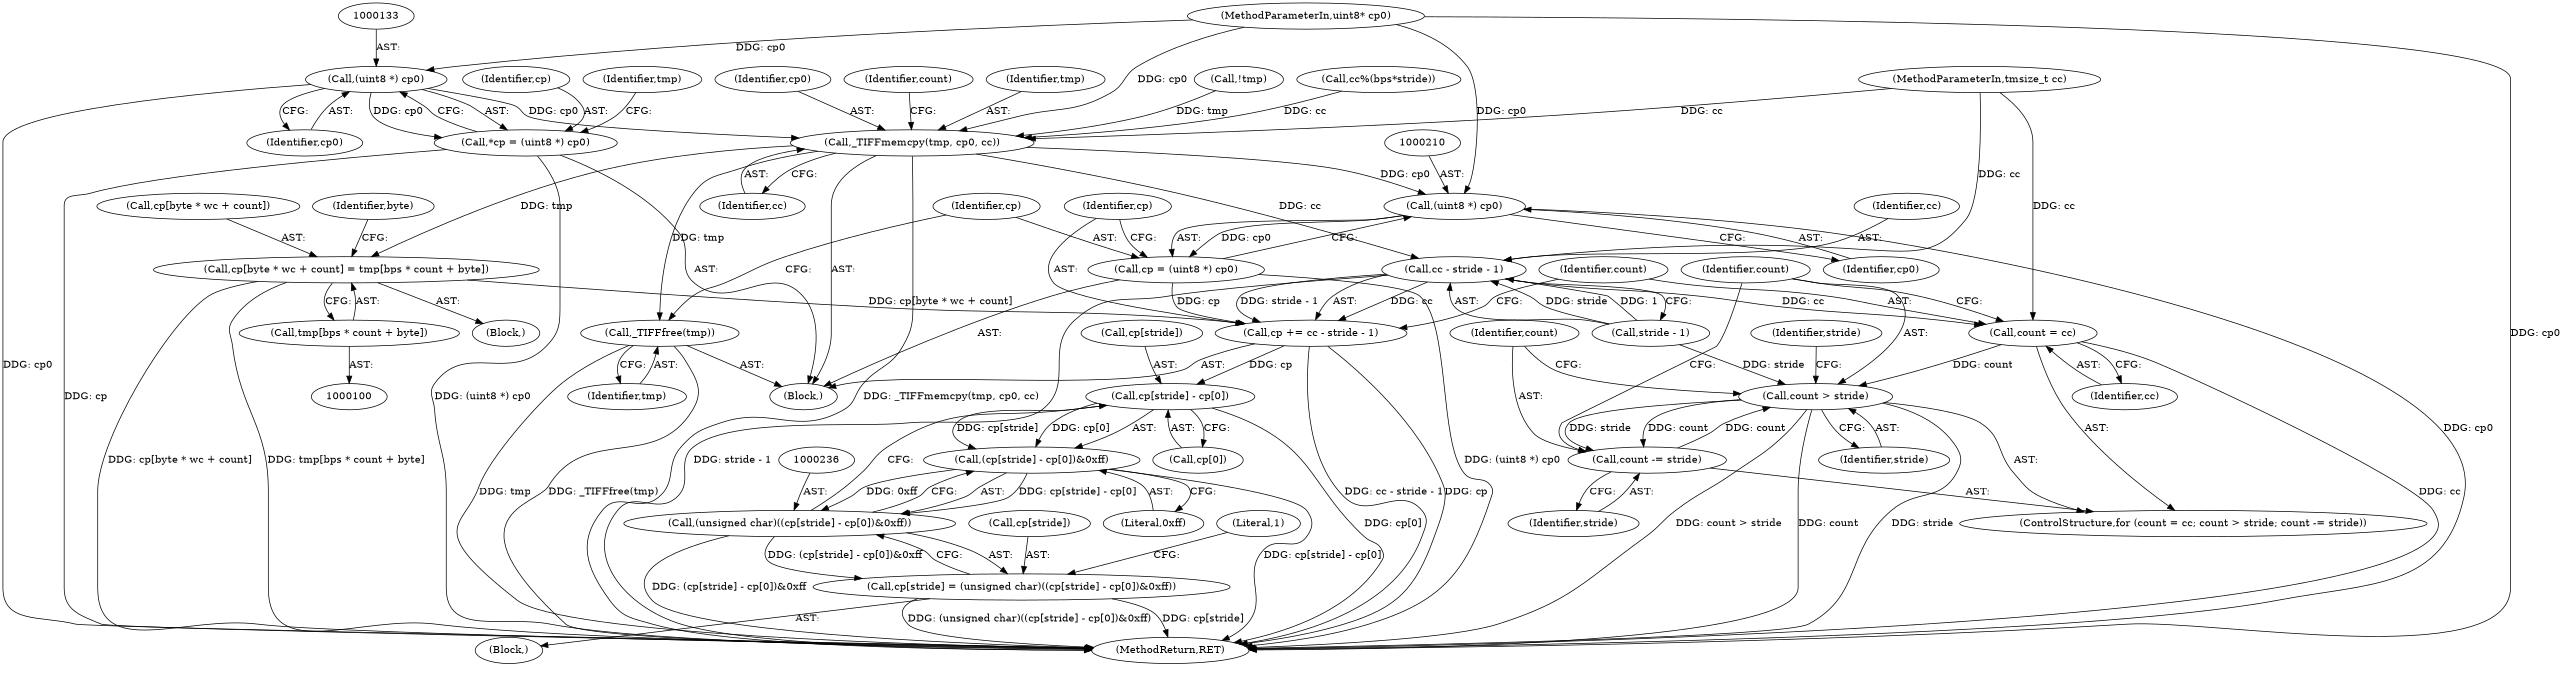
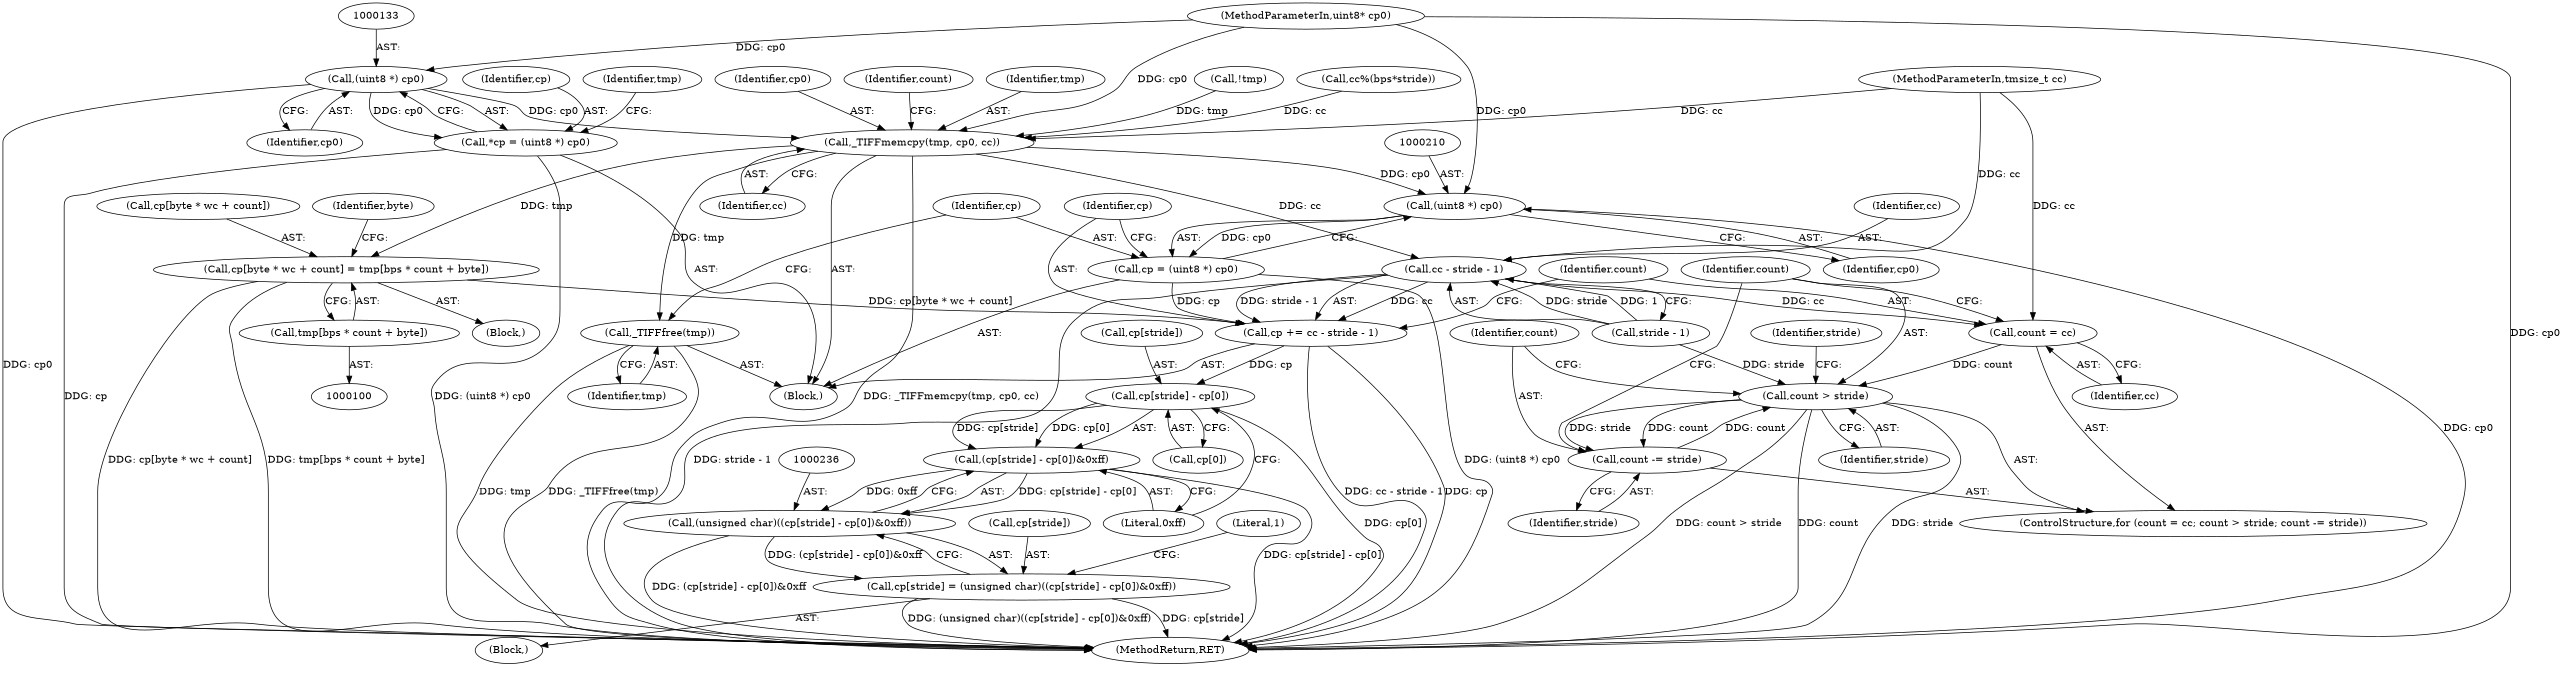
edge "(Call,(unsigned char)((cp[stride] - cp[0])&0xff))" -> "(Call,cp[stride] - cp[0])": now "(Literal,0xff)" -> "(Call,cp[stride] - cp[0])"
edge "(Call,count = cc)" -> "(MethodReturn,RET)": removed, label "DDG: cc"
